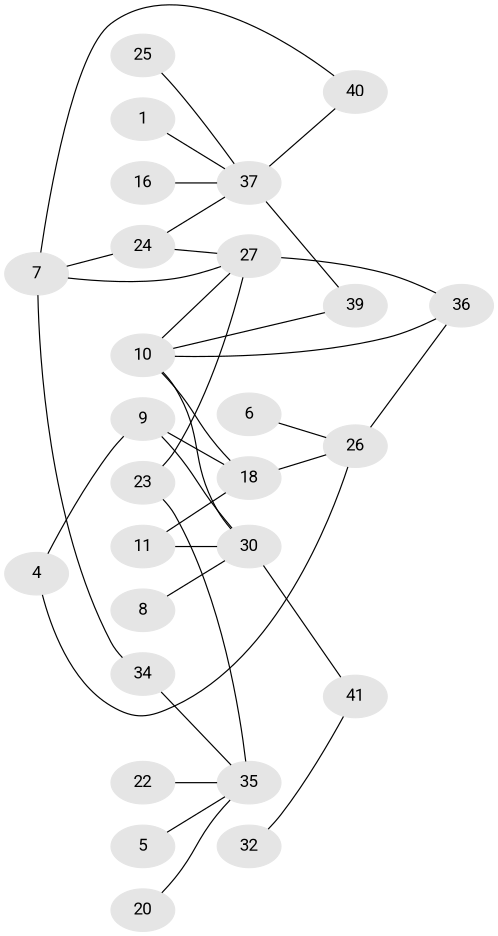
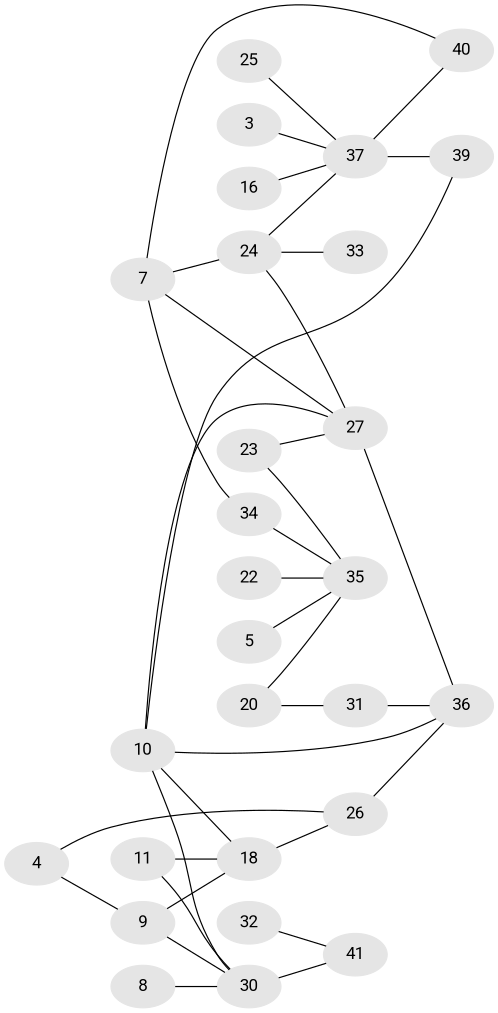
node "1": label "1" -> "3"
node "33": added
node "6": removed
node "31": added
